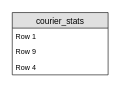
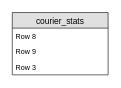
node "Row 1": label "Row 1" -> "Row 8"
node "Row 4": label "Row 4" -> "Row 3"
